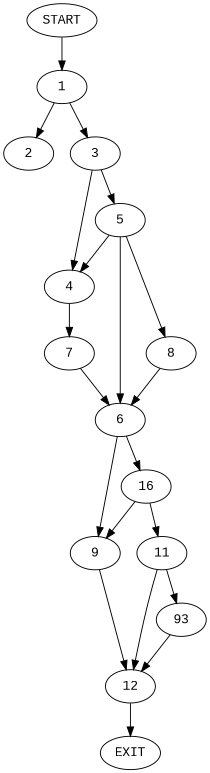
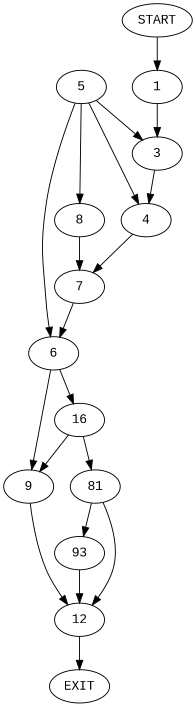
node "2": removed
edge "3" -> "5": reversed
edge "8" -> "6": now "8" -> "7"
node "11": label "11" -> "81"
